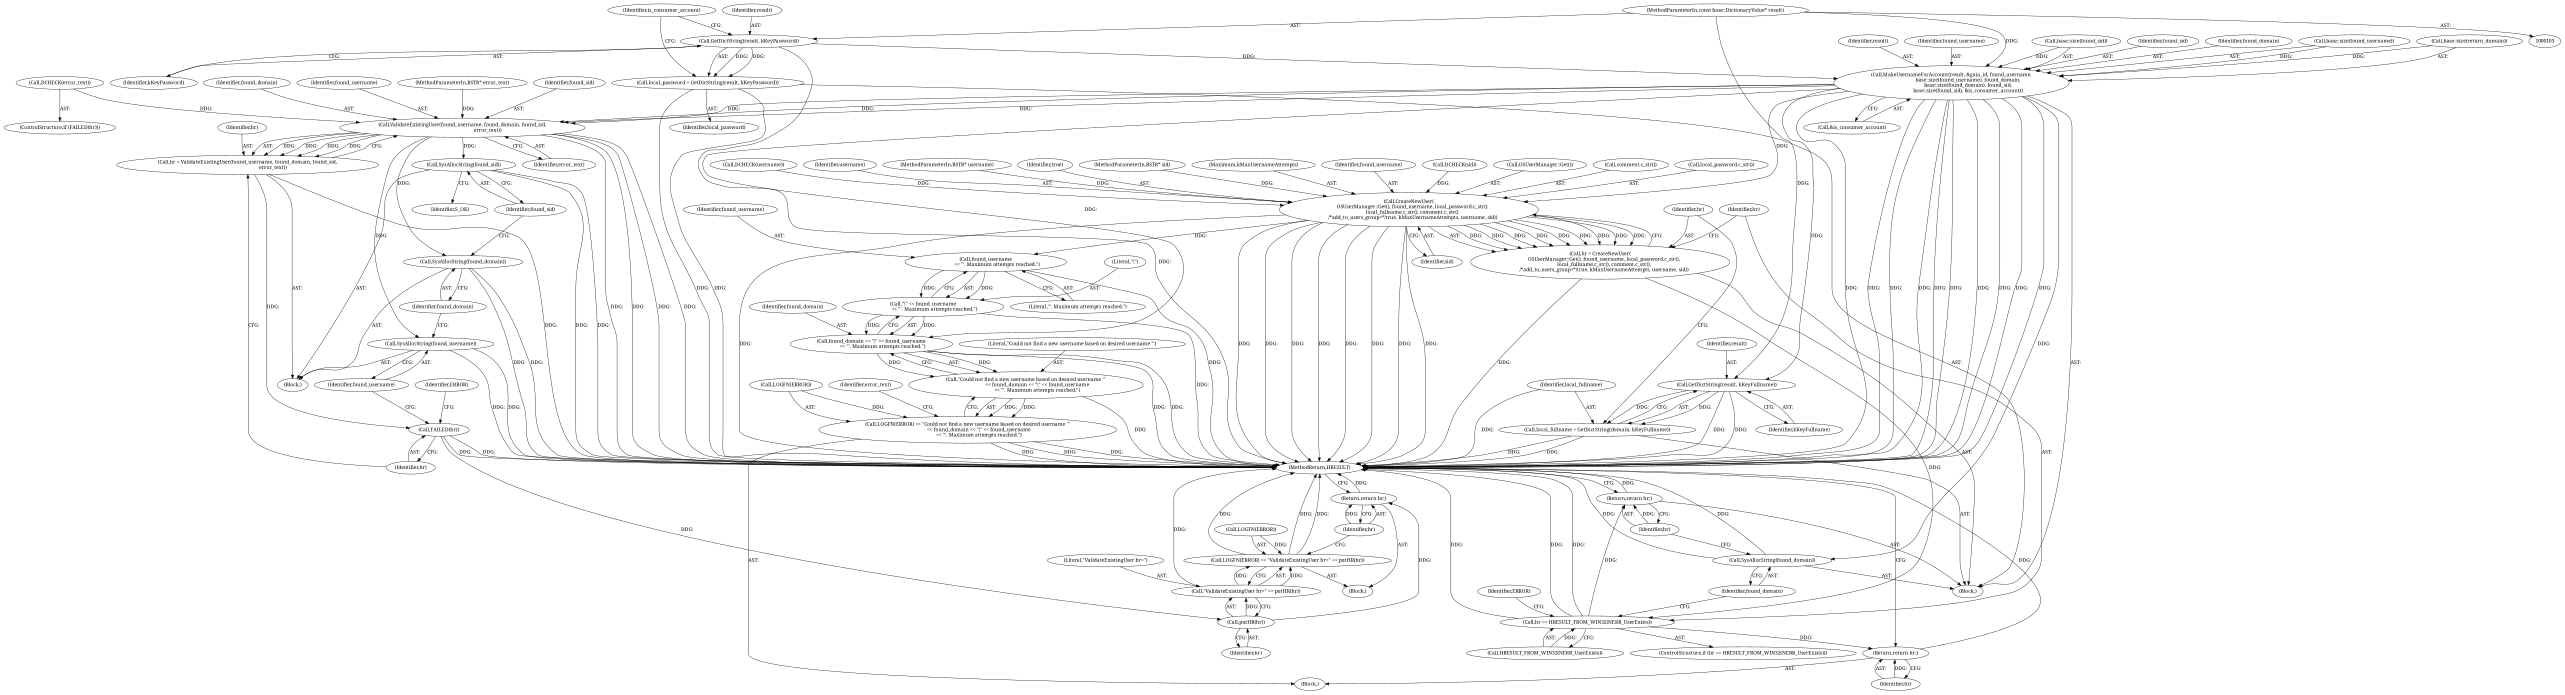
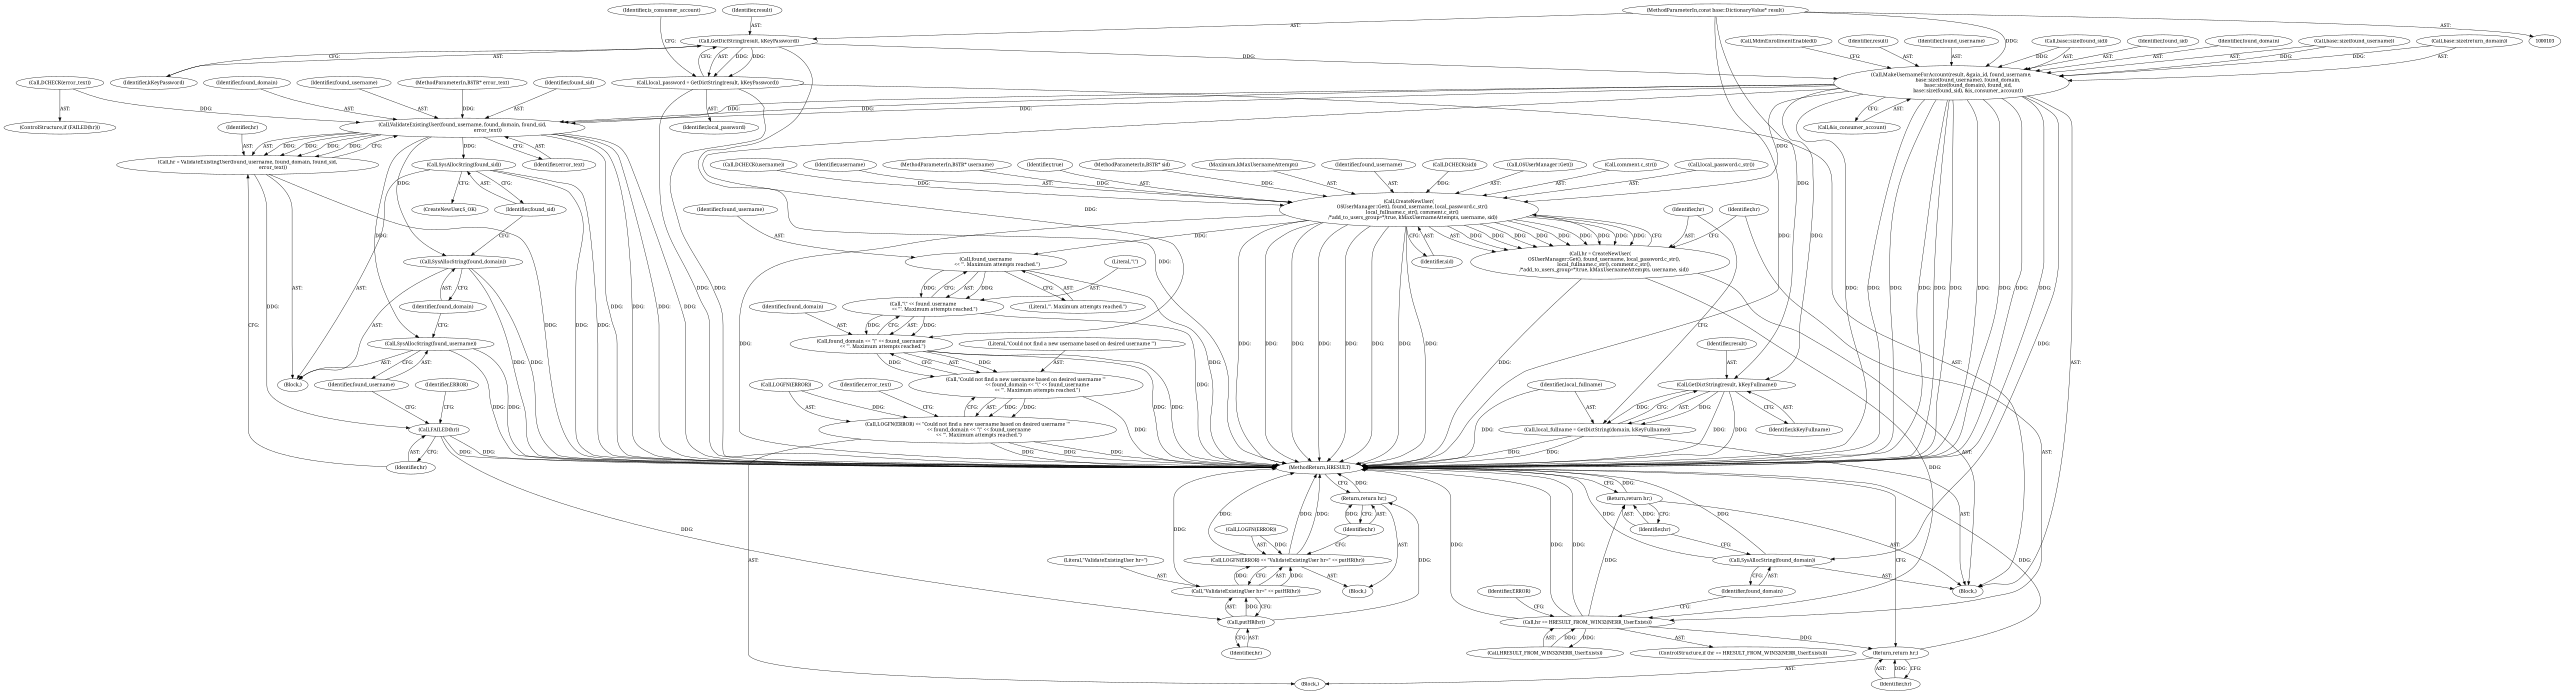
edge "(Identifier,is_consumer_account)" -> "(Call,GetDictString(result, kKeyPassword))": now "(Call,local_password = GetDictString(result, kKeyPassword))" -> "(Call,GetDictString(result, kKeyPassword))"
node "(Call,MdmEnrollmentEnabled())": added
node "(Identifier,S_OK)": label "(Identifier,S_OK)" -> "(CreateNewUser,S_OK)"
edge "(MethodParameterIn,const base::DictionaryValue* result)" -> "(MethodReturn,HRESULT)": added, label "DDG:"
edge "(Call,hr == HRESULT_FROM_WIN32(NERR_UserExists))" -> "(Call,HRESULT_FROM_WIN32(NERR_UserExists))": label "CFG: " -> "DDG: "
